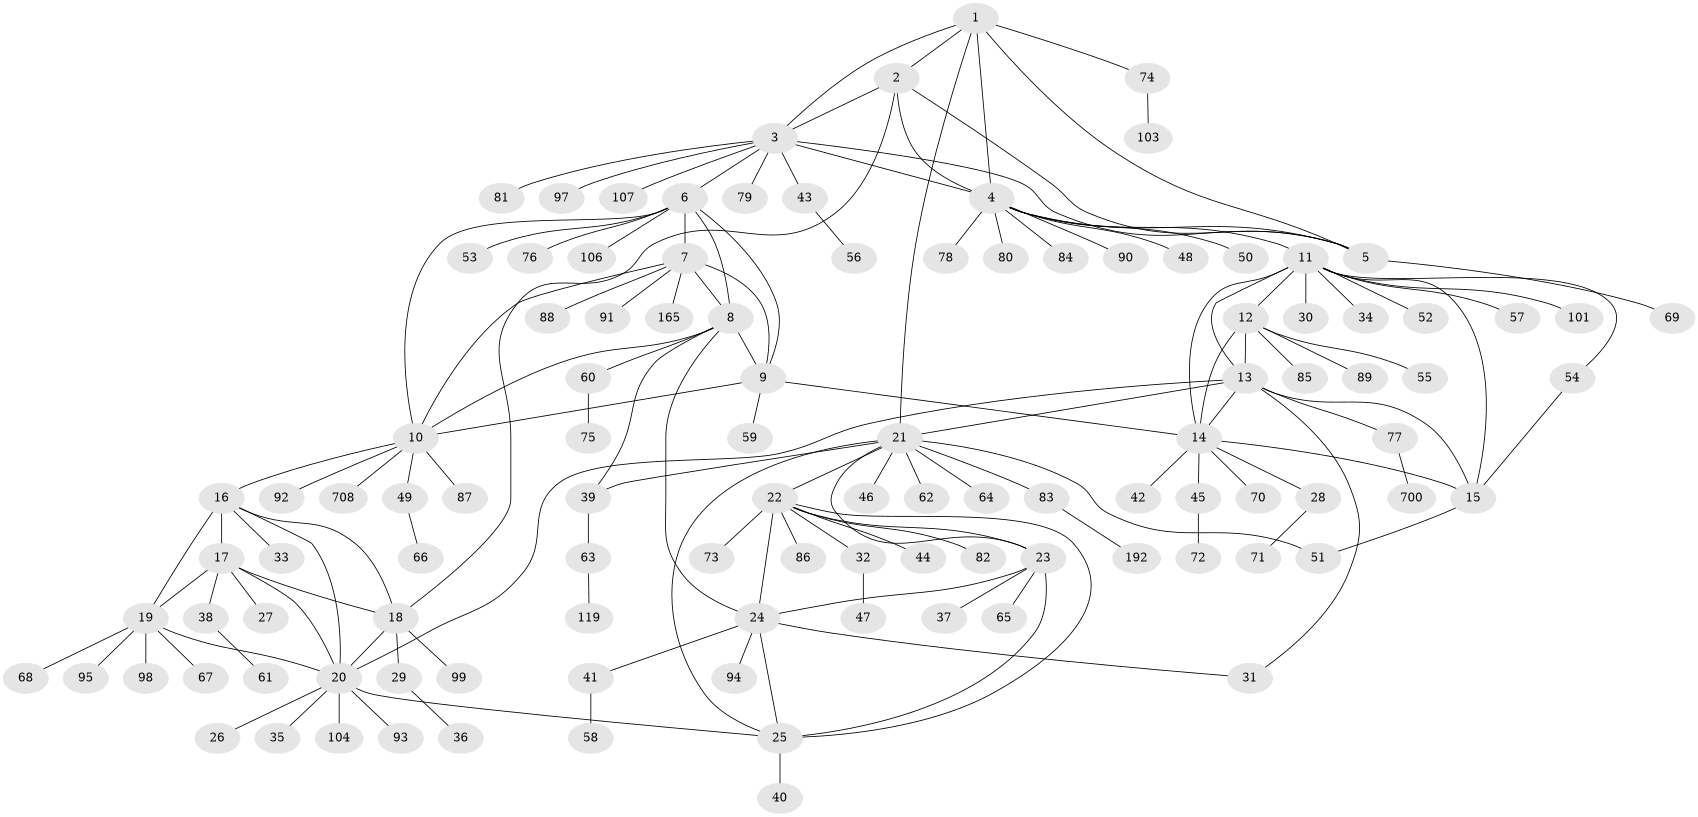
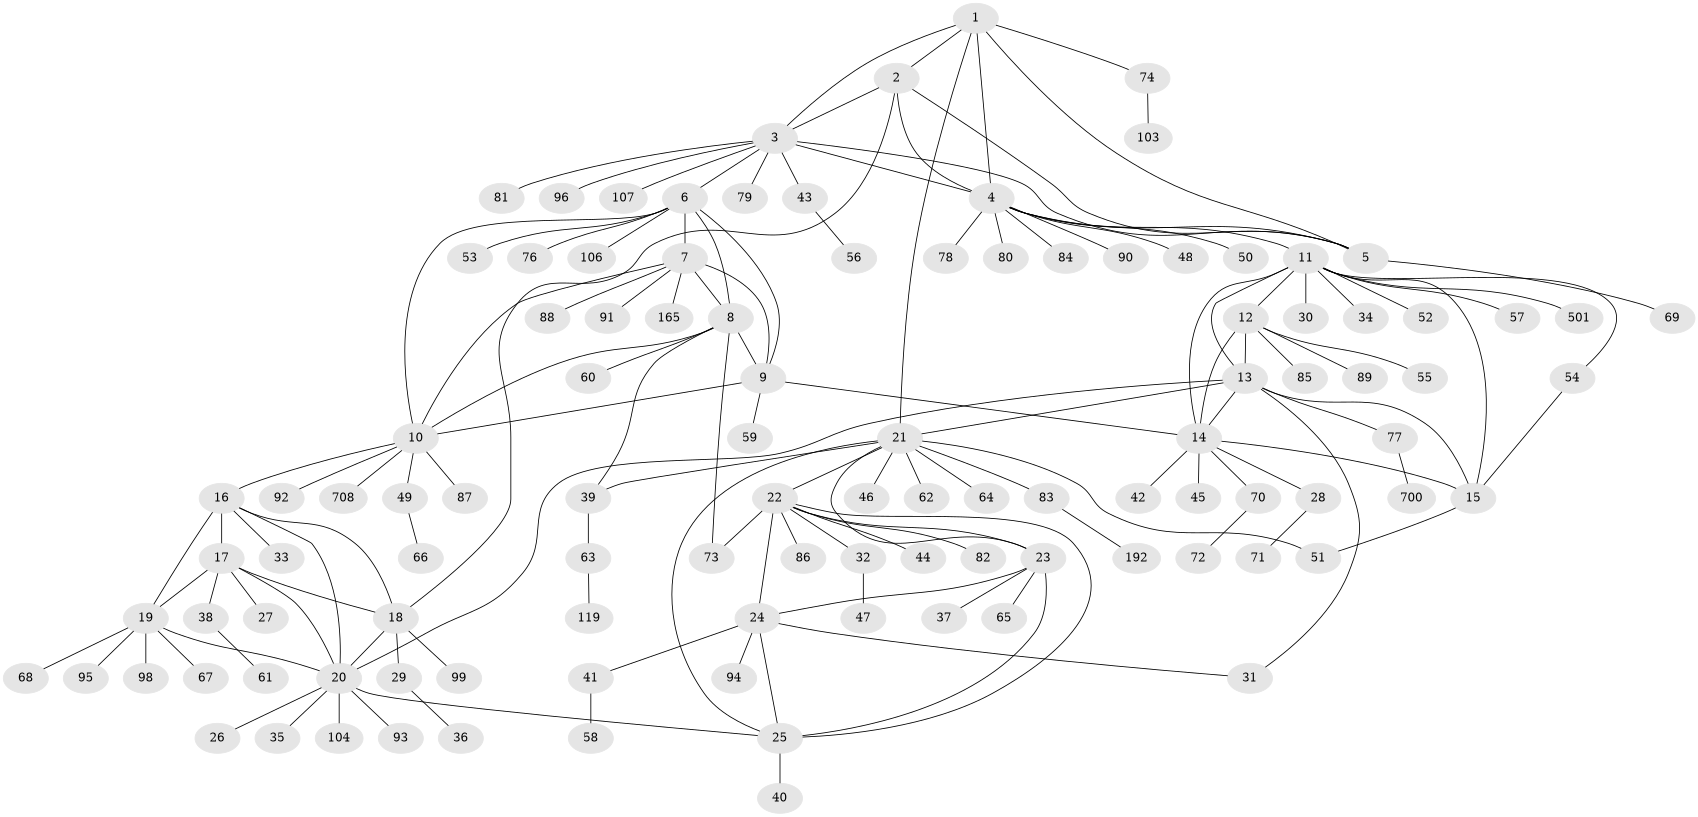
node "97": label "97" -> "96"
node "101": label "101" -> "501"
node "75": removed
edge "8" -- "24": now "8" -- "73"
edge "45" -- "72": now "70" -- "72"
